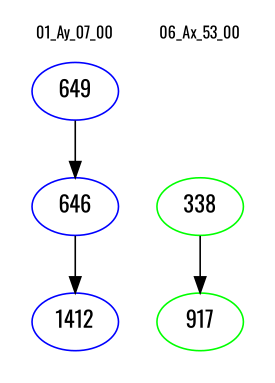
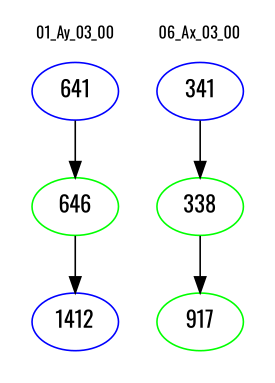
cluster "01_Ay_07_00": label "01_Ay_07_00" -> "01_Ay_03_00"
cluster "06_Ax_53_00": label "06_Ax_53_00" -> "06_Ax_03_00"
node "649": label "649" -> "641"
node "341": added
node "646": color blue -> green
